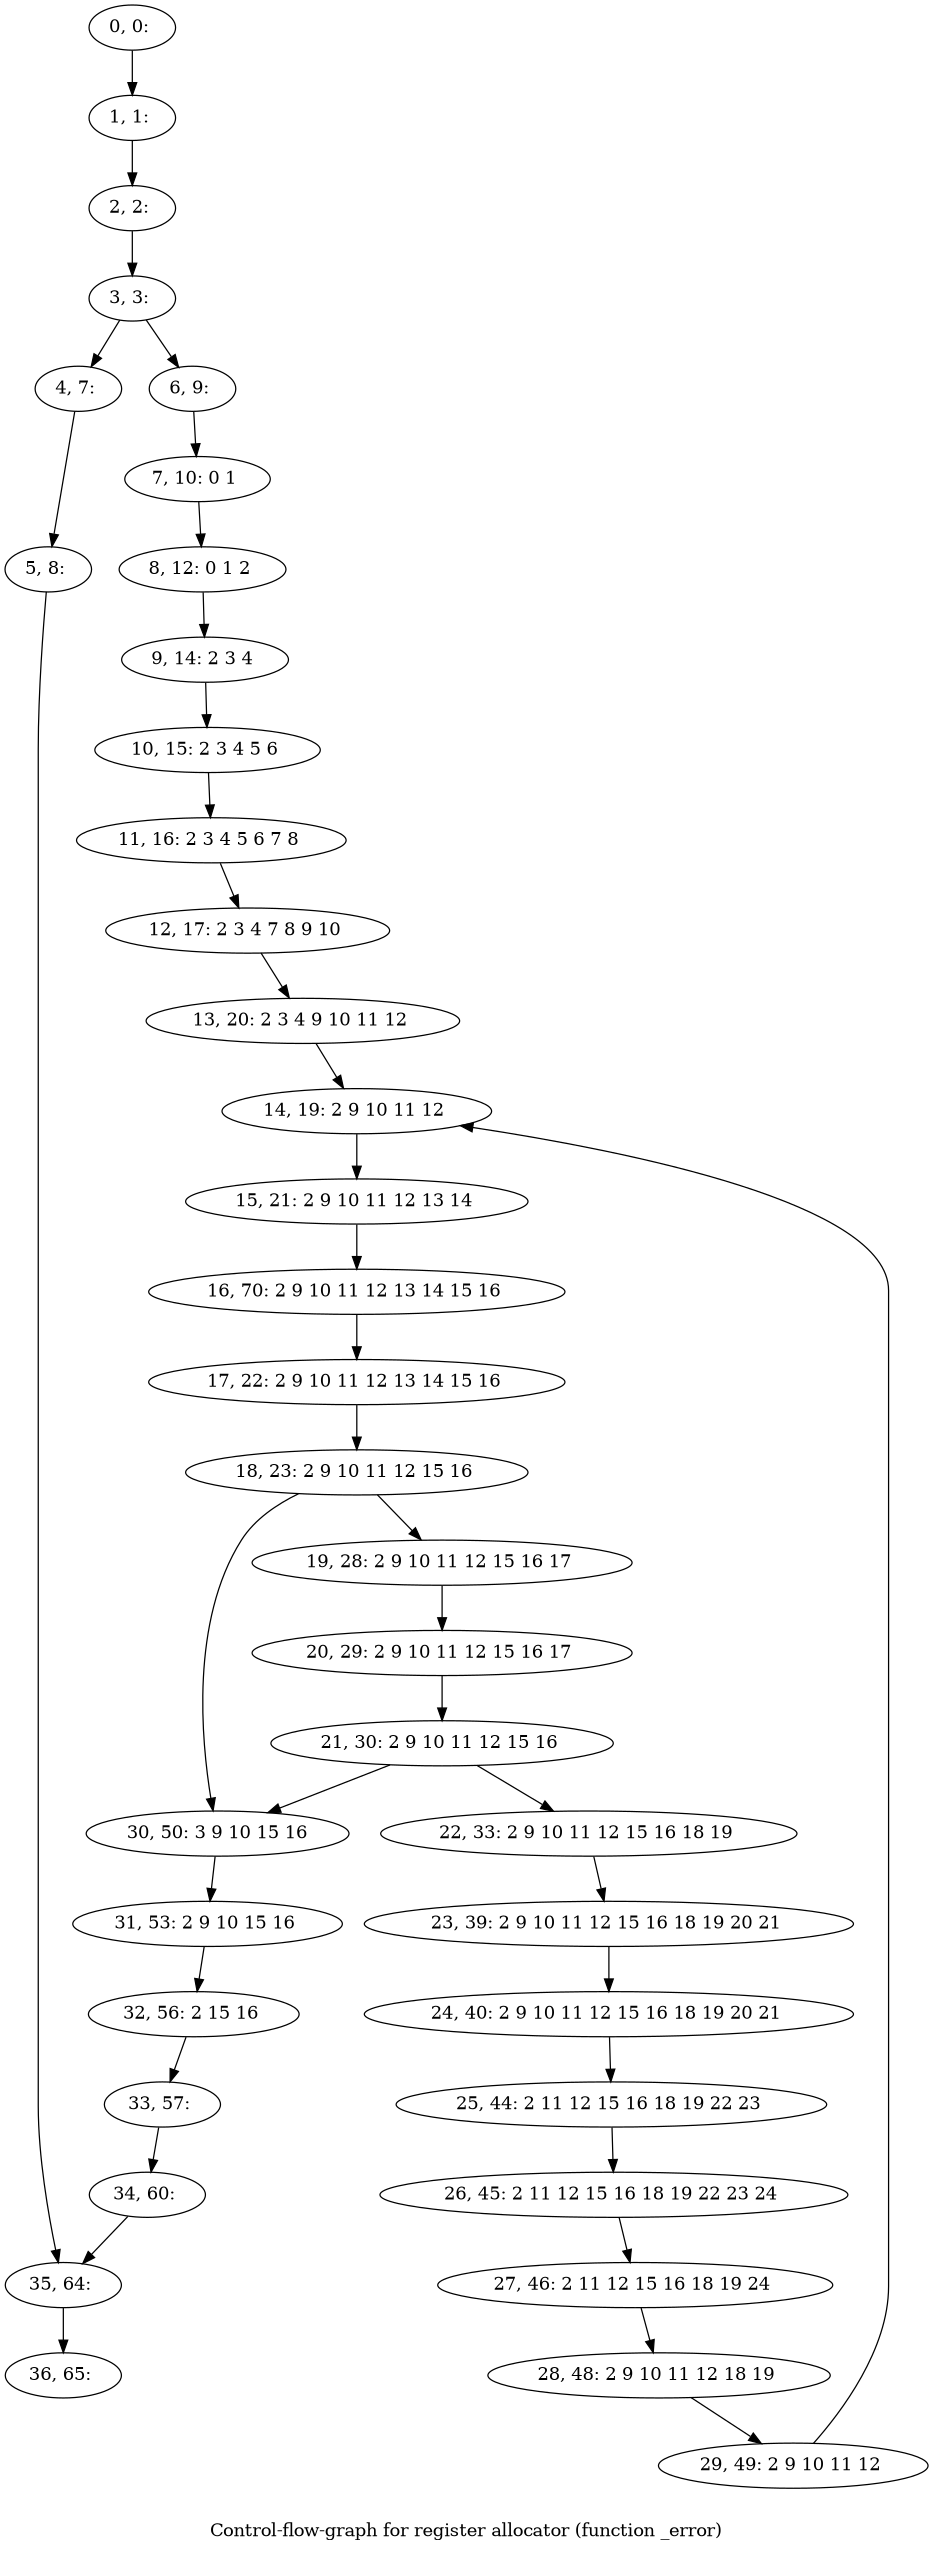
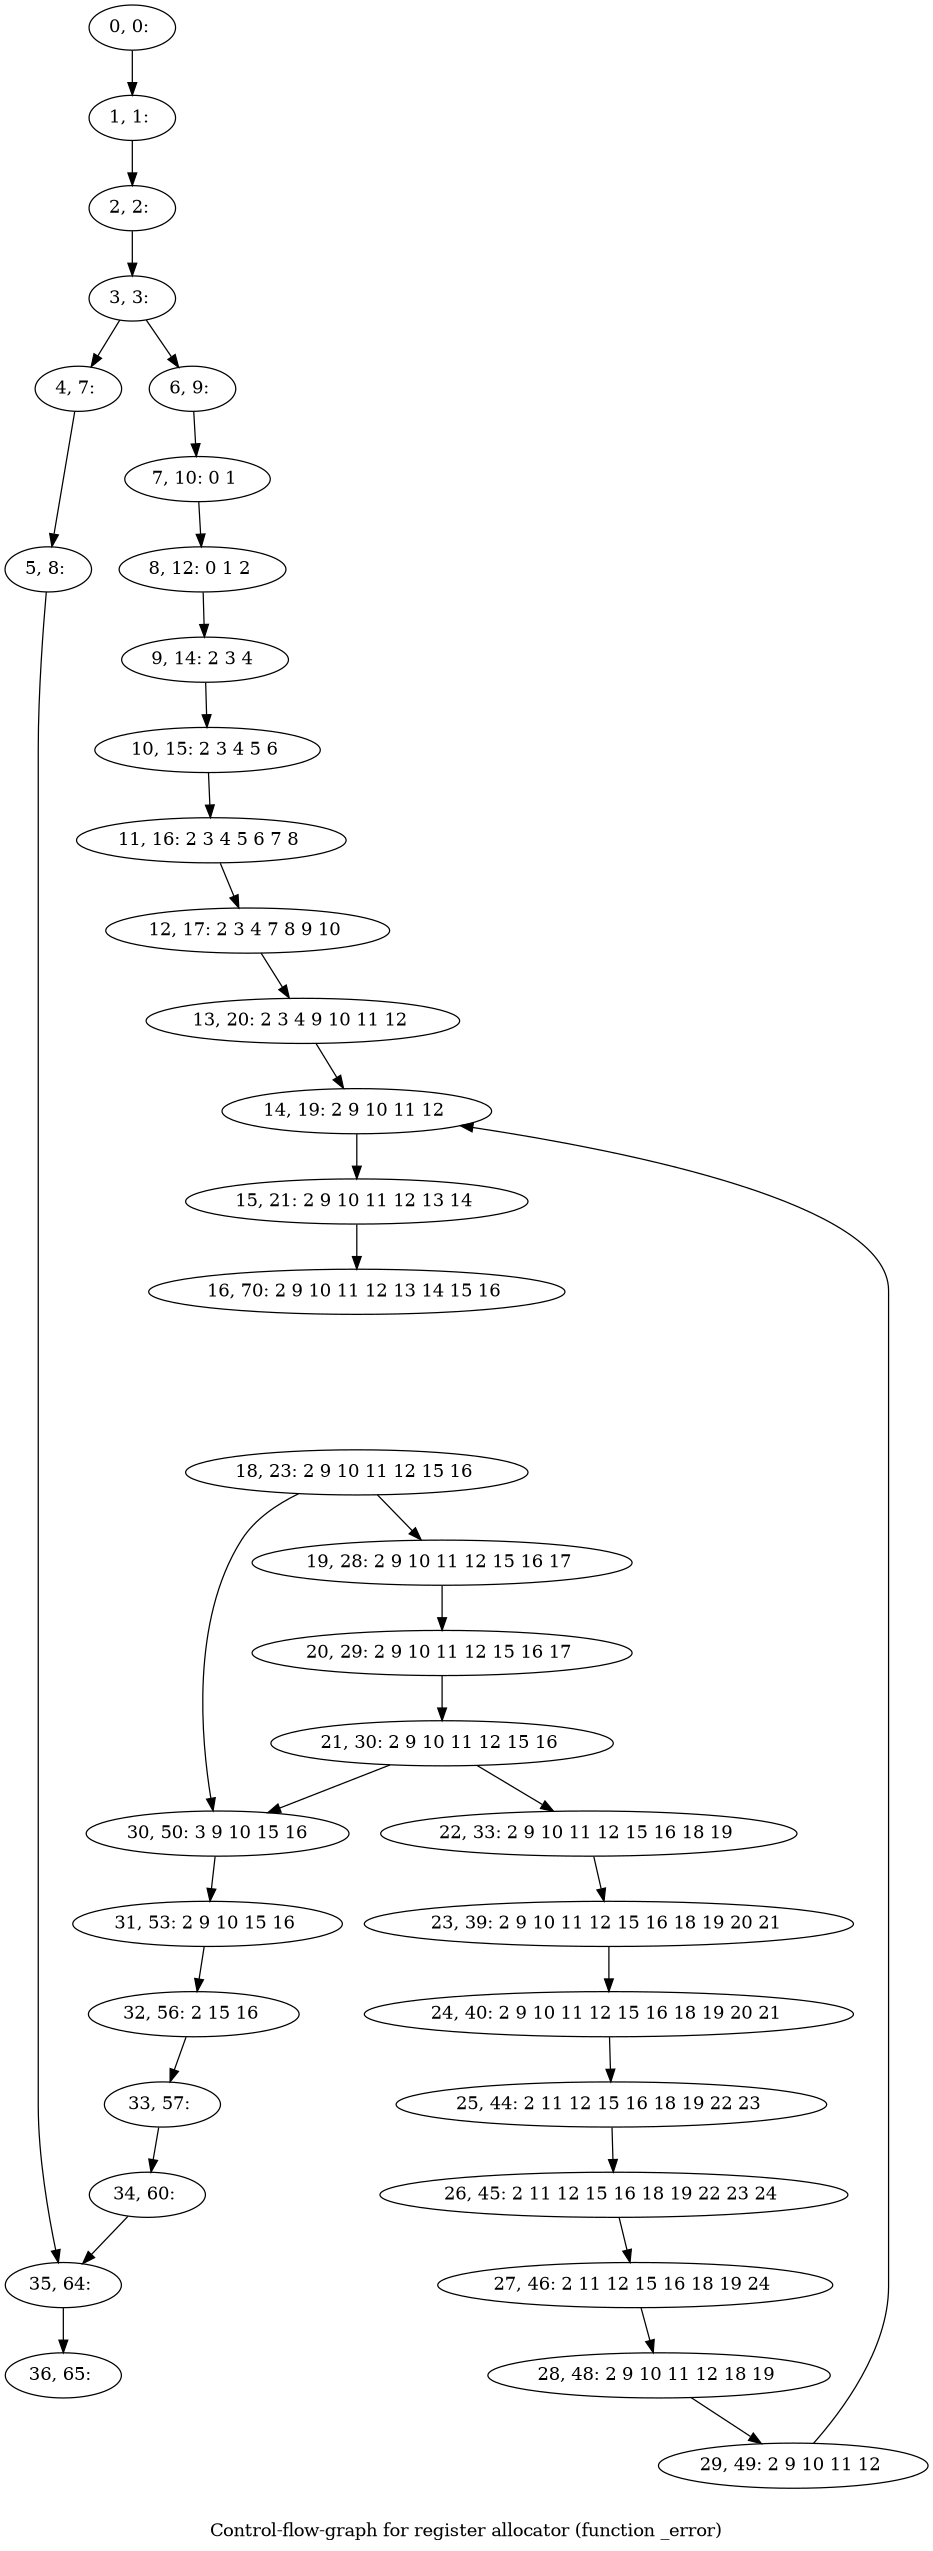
node "17, 22: 2 9 10 11 12 13 14 15 16": removed
